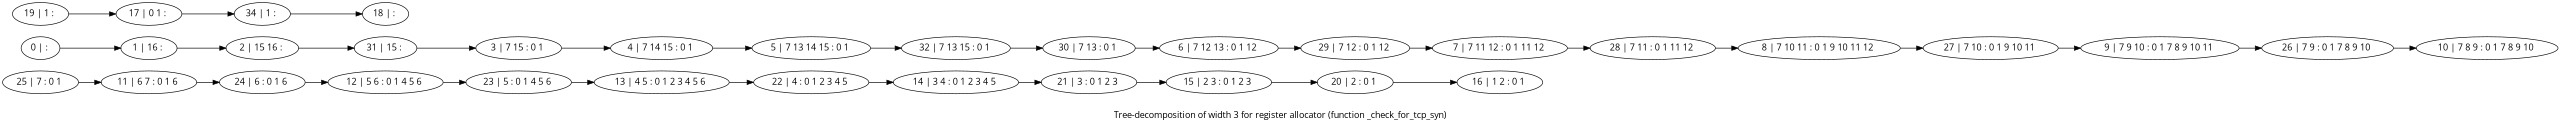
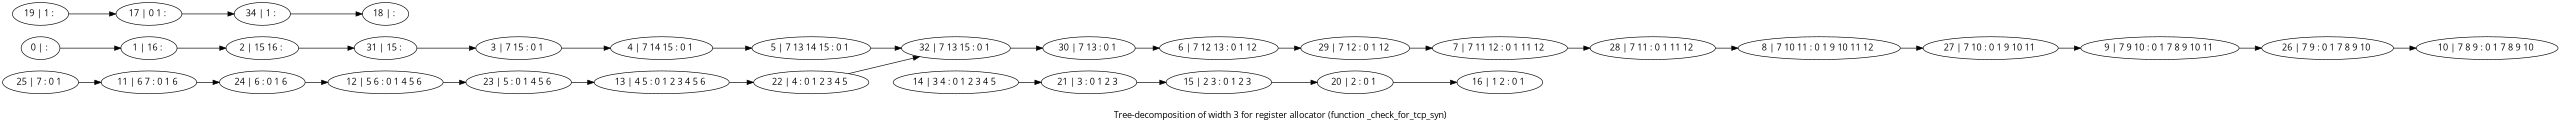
edge "22 | 4 : 0 1 2 3 4 5" -> "14 | 3 4 : 0 1 2 3 4 5": now "22 | 4 : 0 1 2 3 4 5" -> "32 | 7 13 15 : 0 1"
